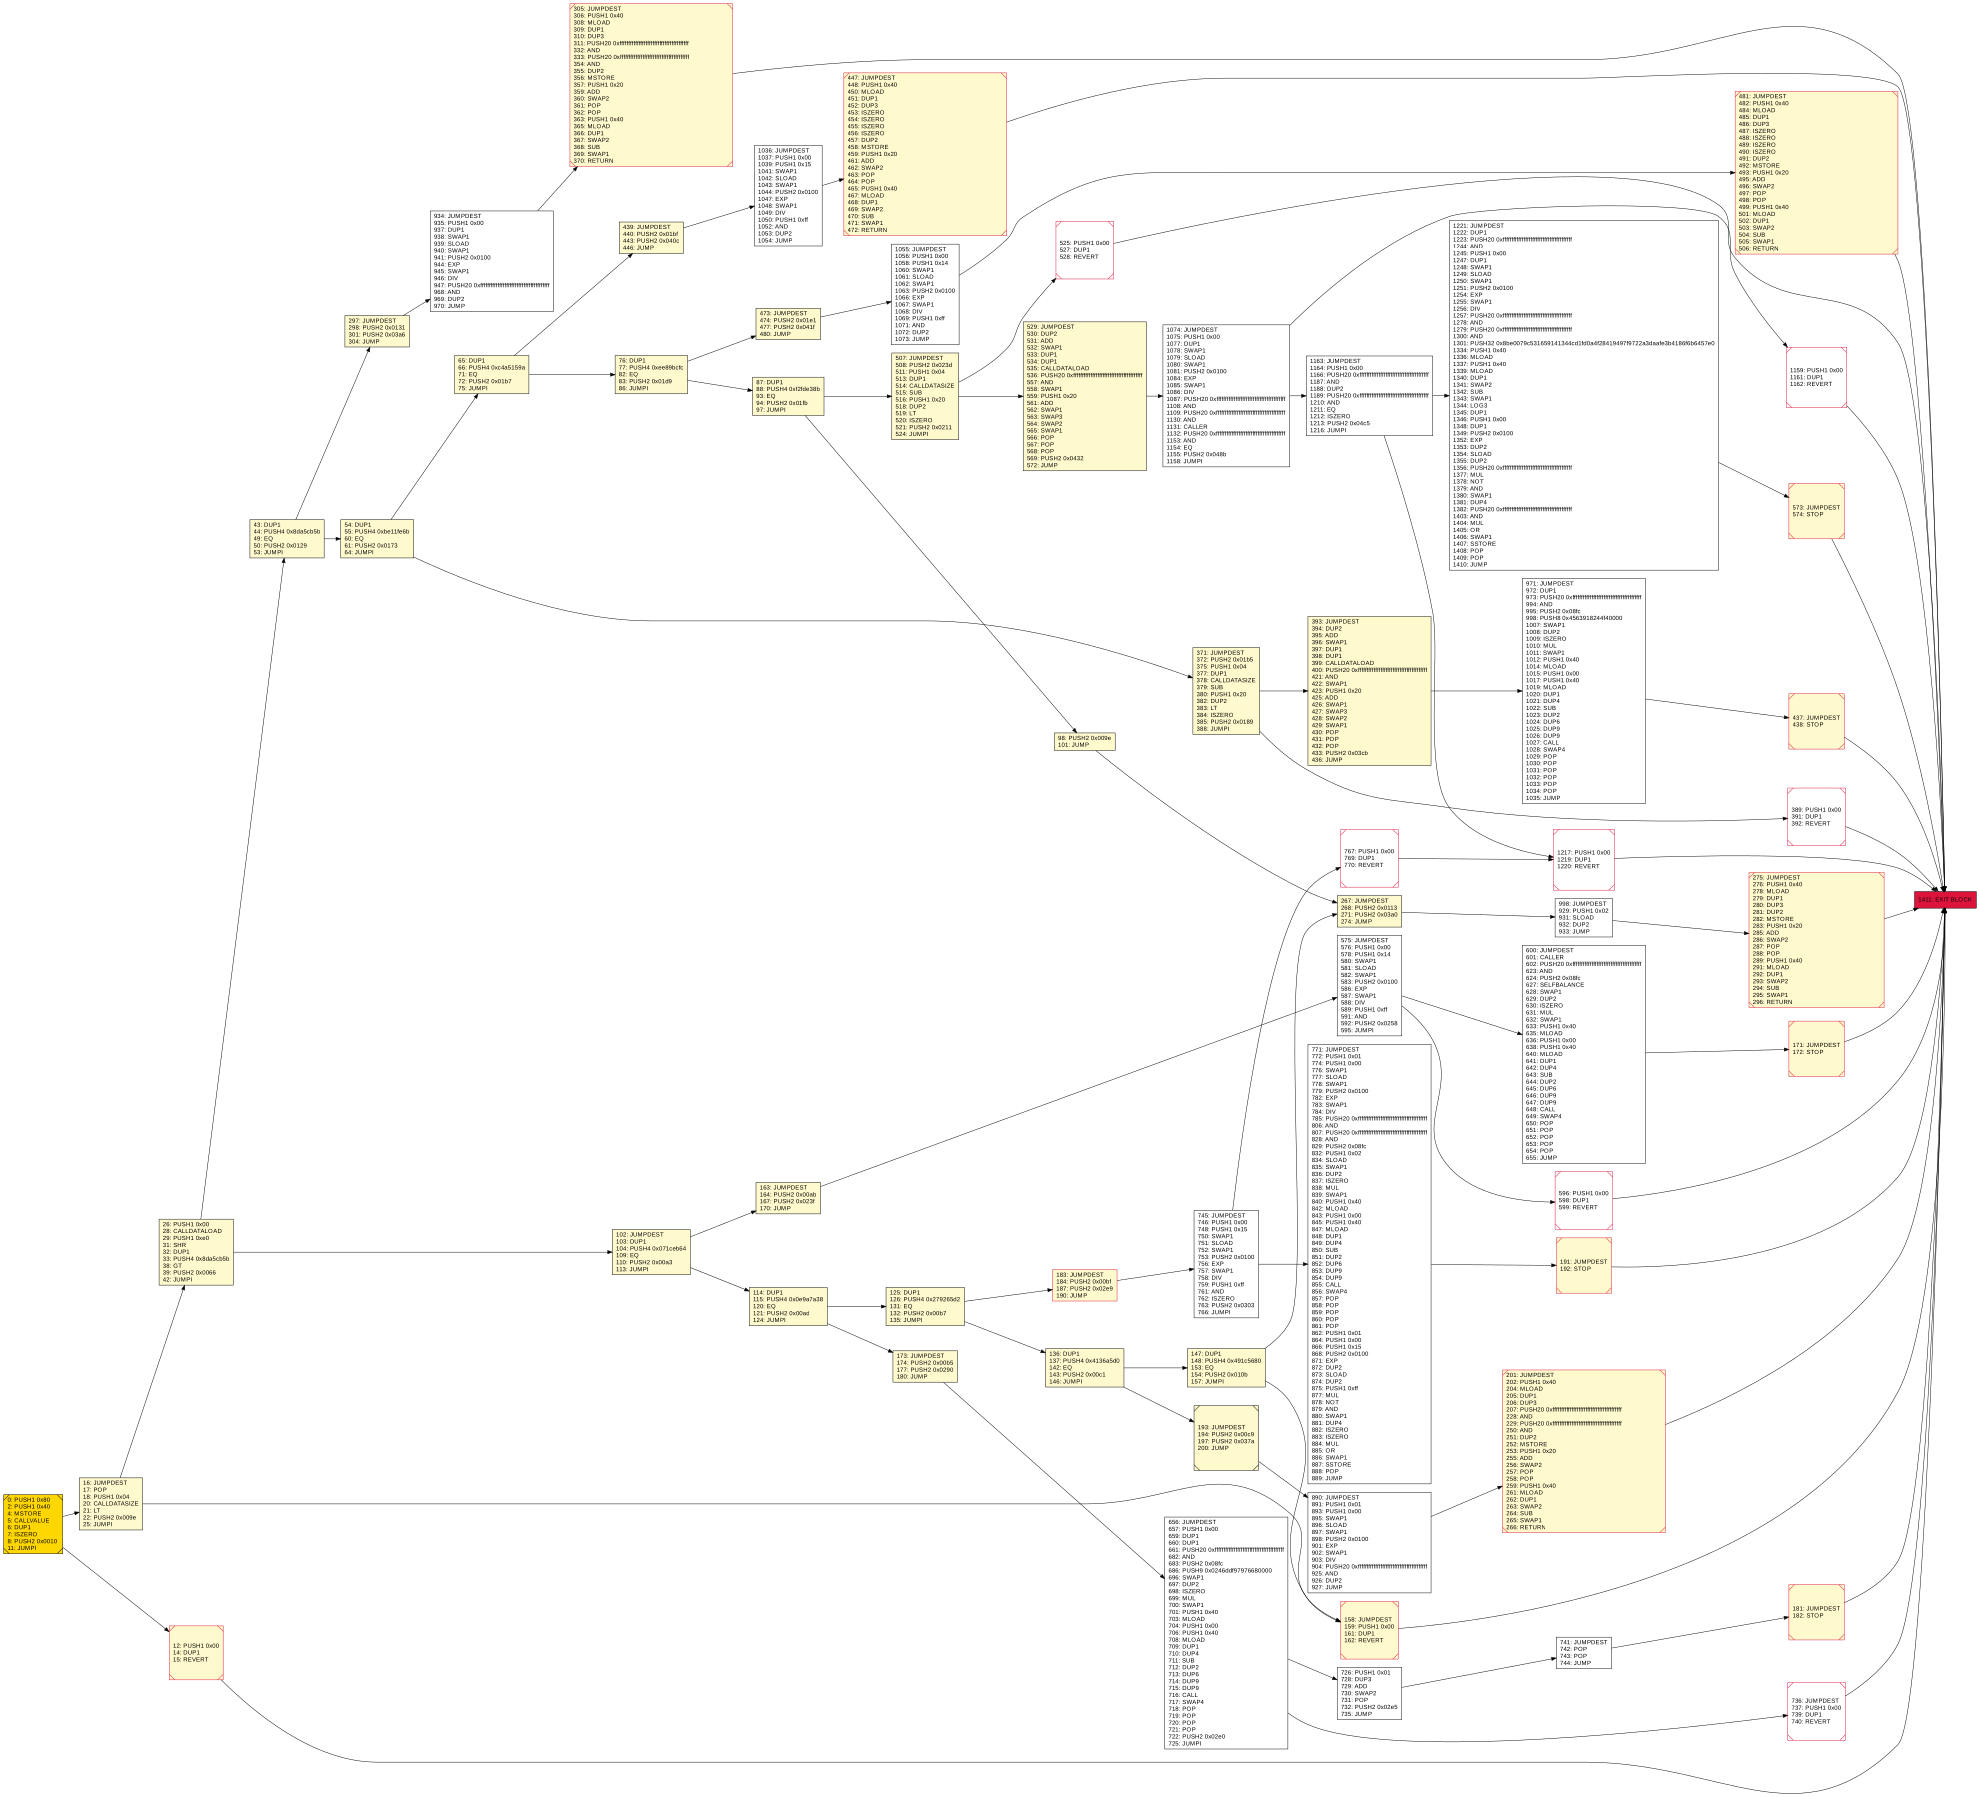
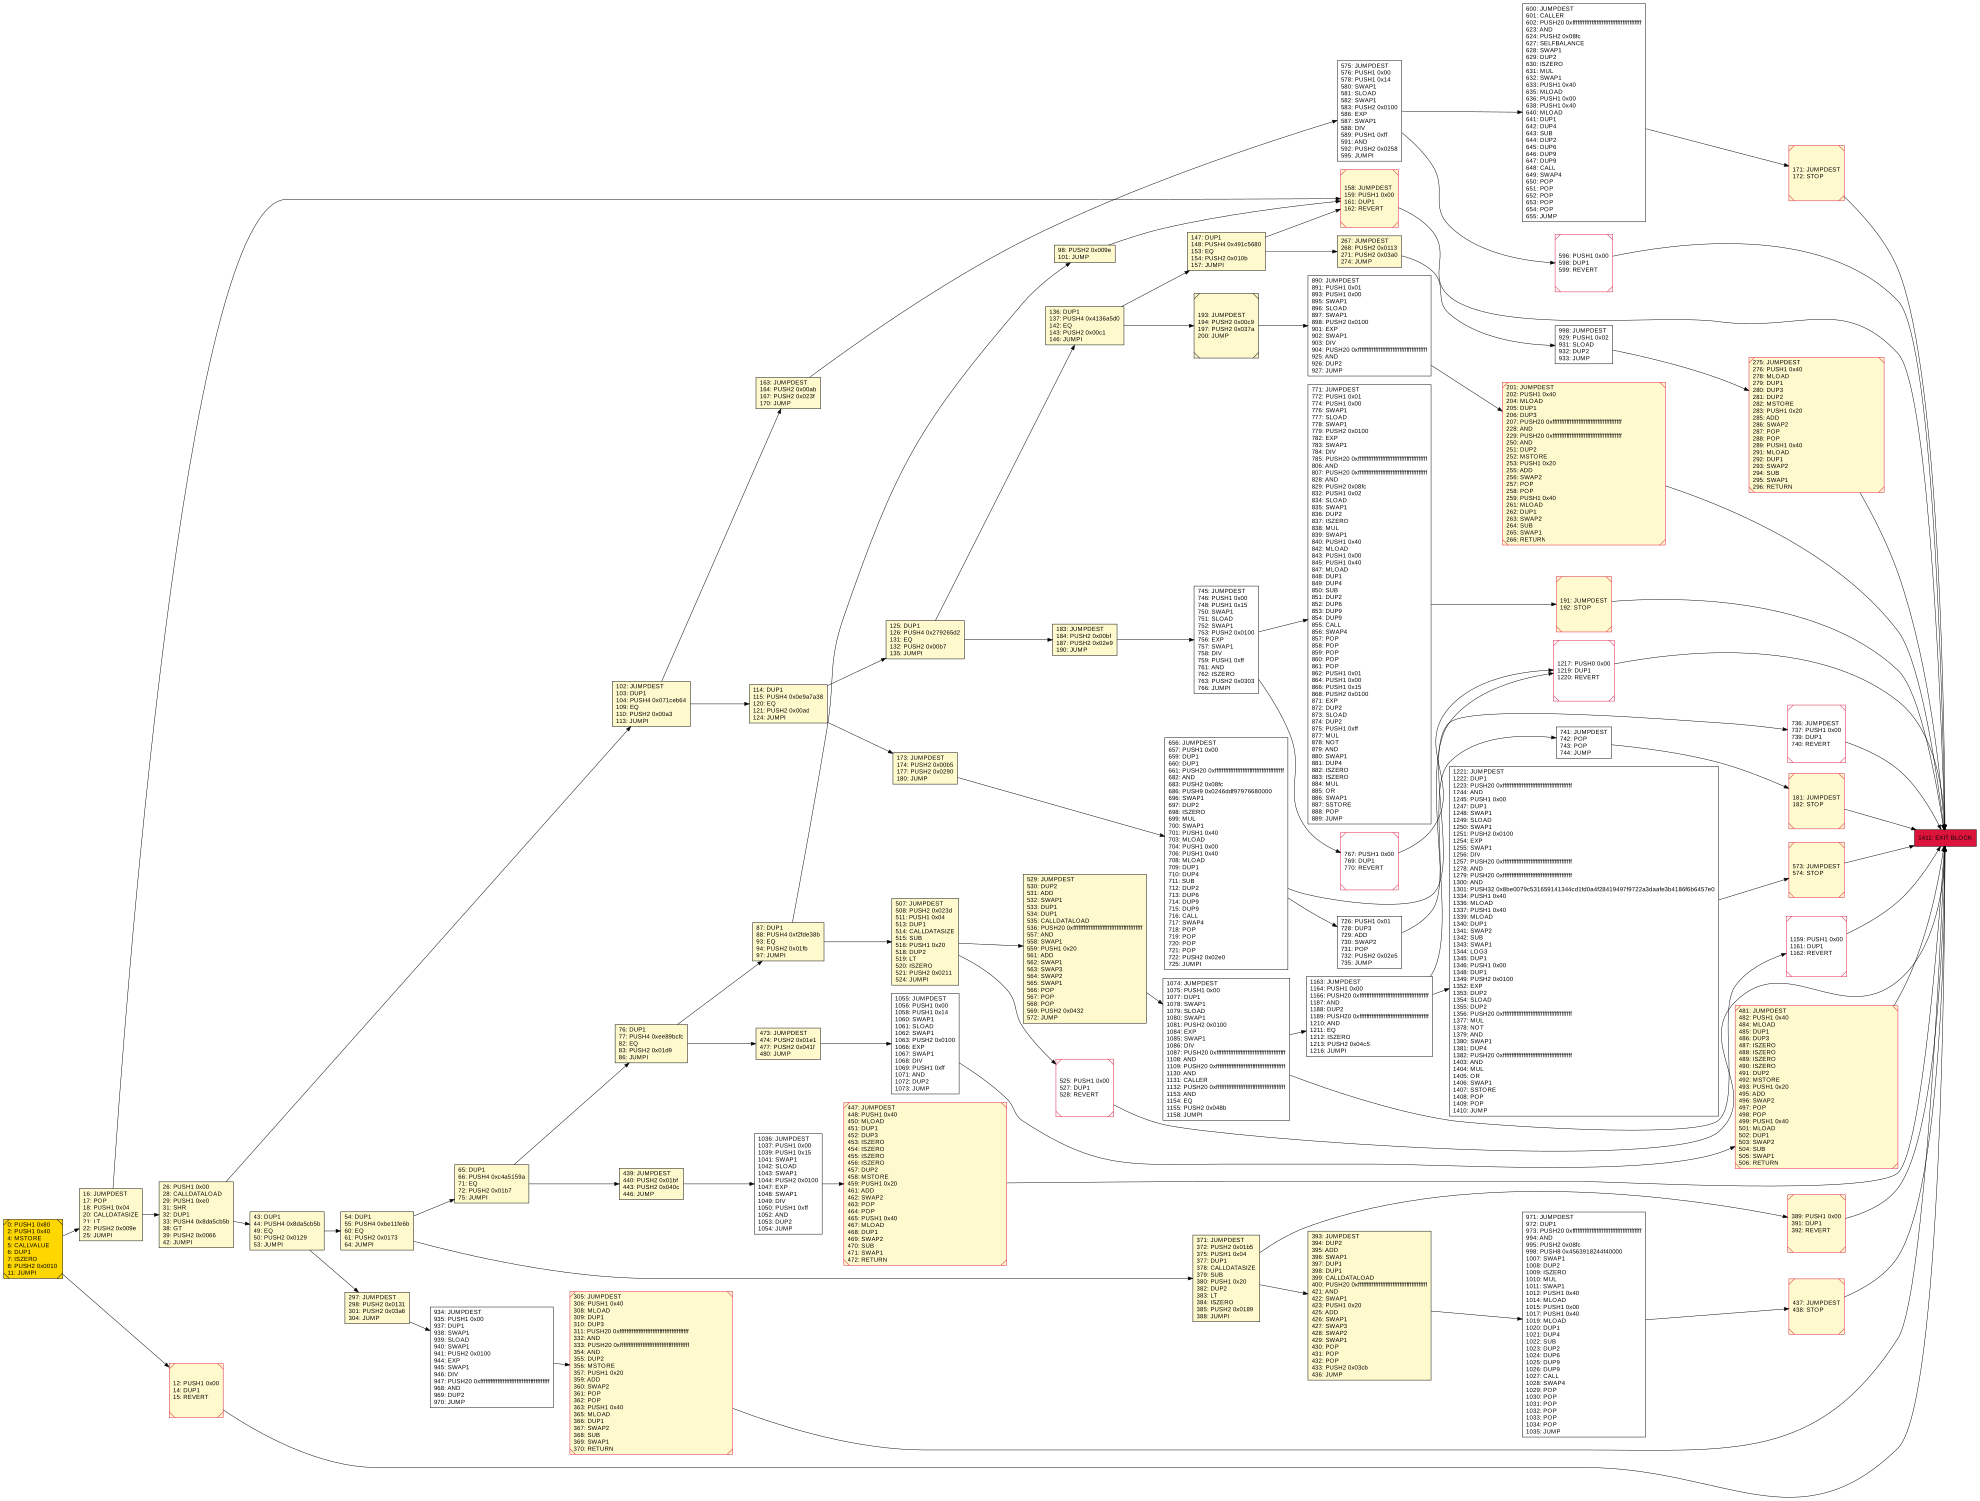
node "389: PUSH1 0x00 391: DUP1 392: REVERT": fillcolor white -> lemonchiffon
edge "98: PUSH2 0x009e 101: JUMP" -> "267: JUMPDEST 268: PUSH2 0x0113 271: PUSH2 0x03a0 274: JUMP": now "98: PUSH2 0x009e 101: JUMP" -> "158: JUMPDEST 159: PUSH1 0x00 161: DUP1 162: REVERT"
node "1217: PUSH1 0x00 1219: DUP1 1220: REVERT": label "1217: PUSH1 0x00 1219: DUP1 1220: REVERT" -> "1217: PUSH0 0x00 1219: DUP1 1220: REVERT"
node "183: JUMPDEST 184: PUSH2 0x00bf 187: PUSH2 0x02e9 190: JUMP": color crimson -> black
